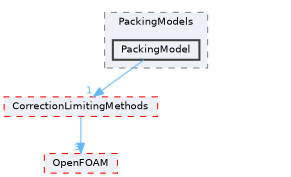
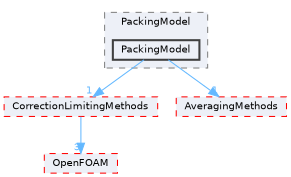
cluster "PackingModels": label "PackingModels" -> "PackingModel"
node "AveragingMethods": added
